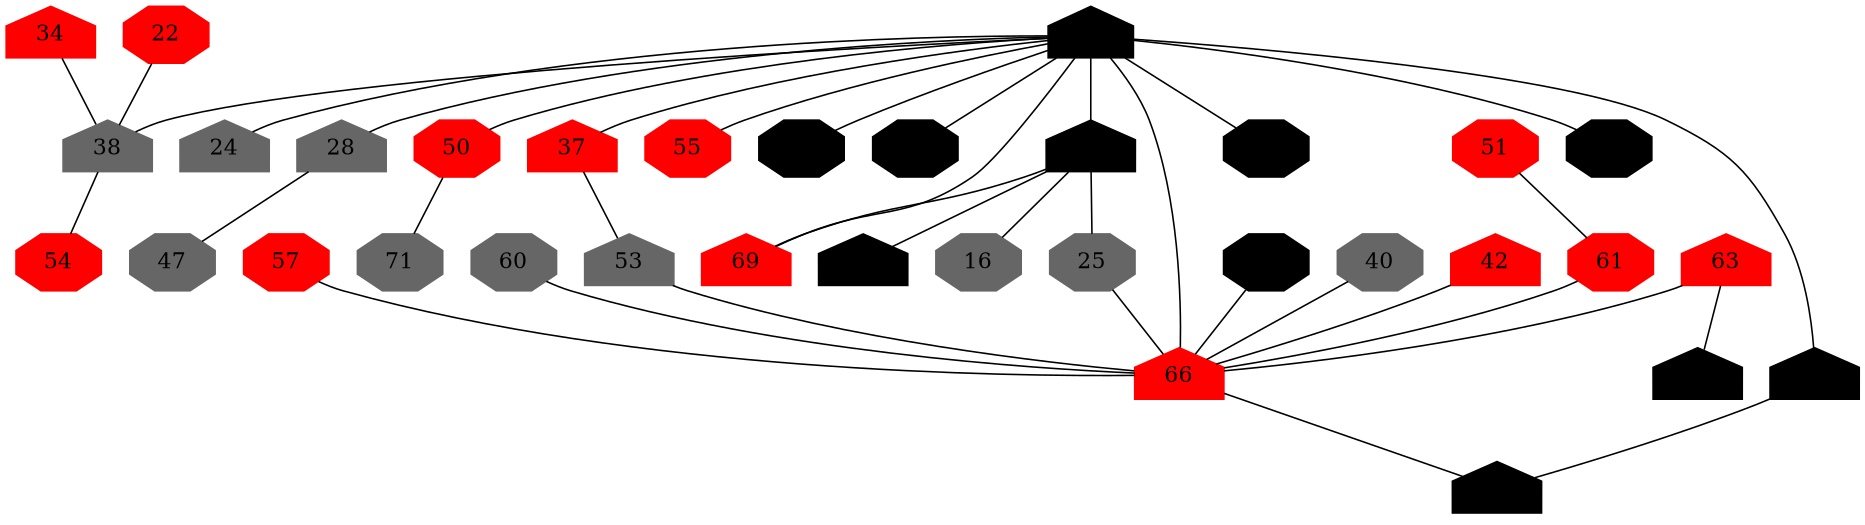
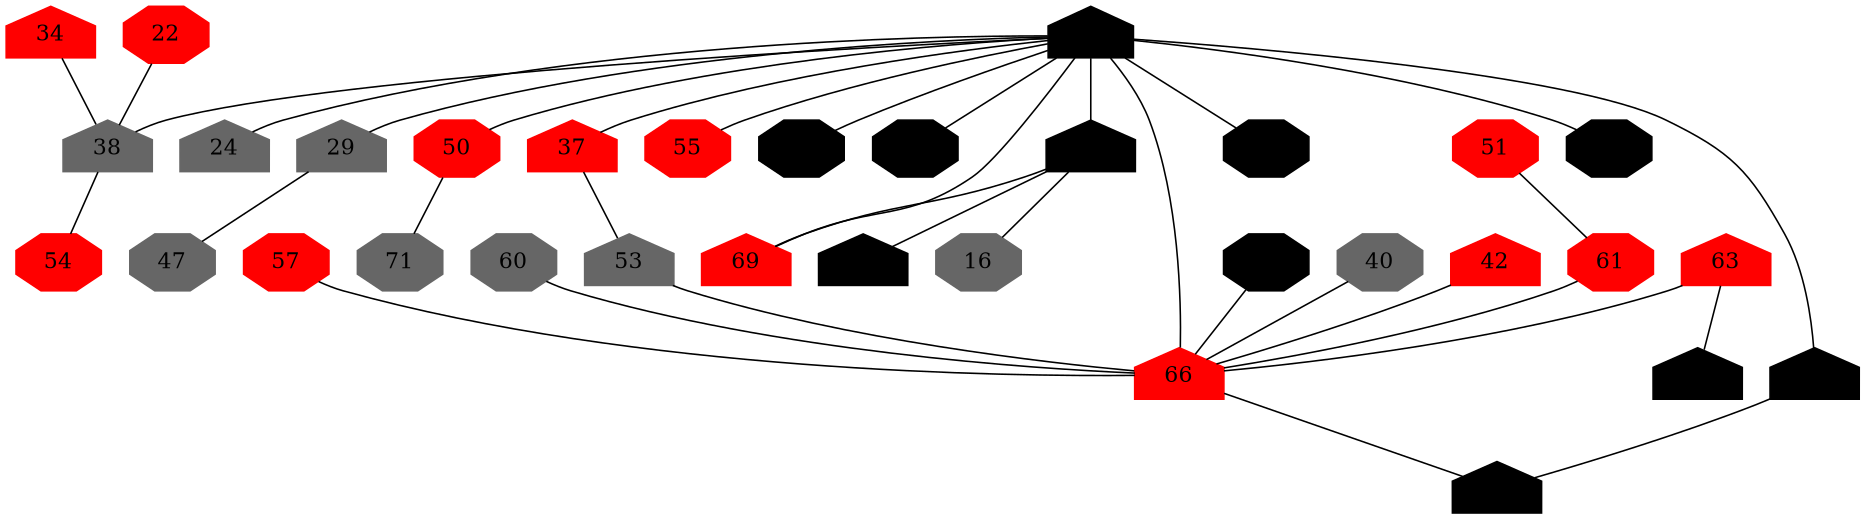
node "28": label "28" -> "29"
node "25": removed
